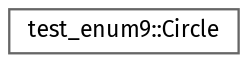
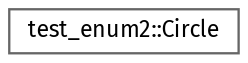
node "test_enum9::Circle": label "test_enum9::Circle" -> "test_enum2::Circle"
